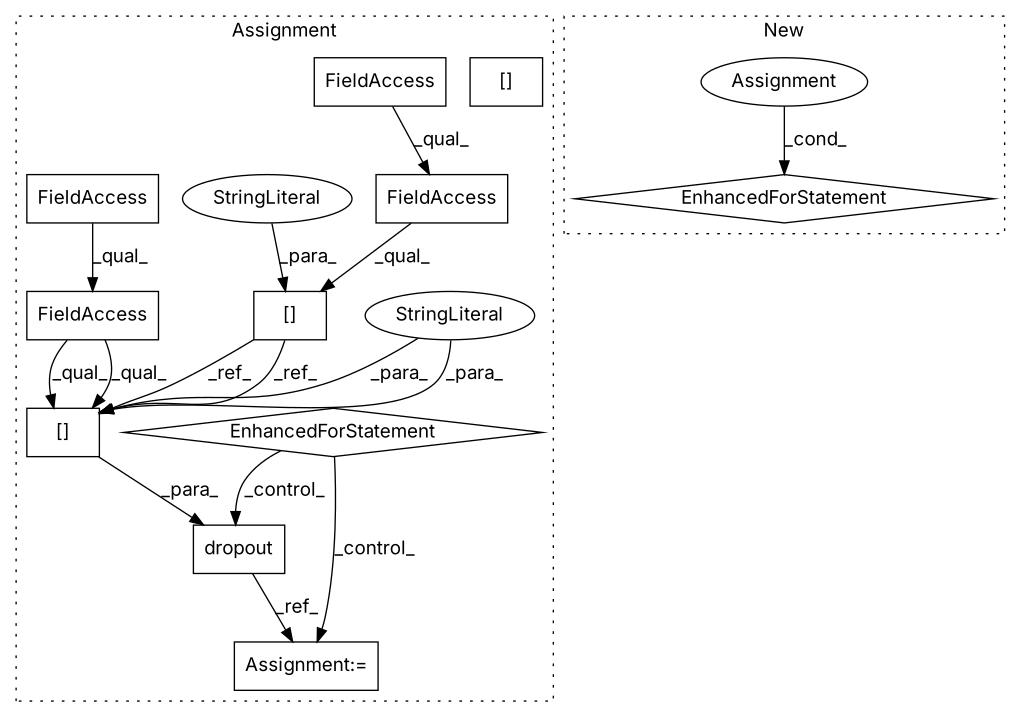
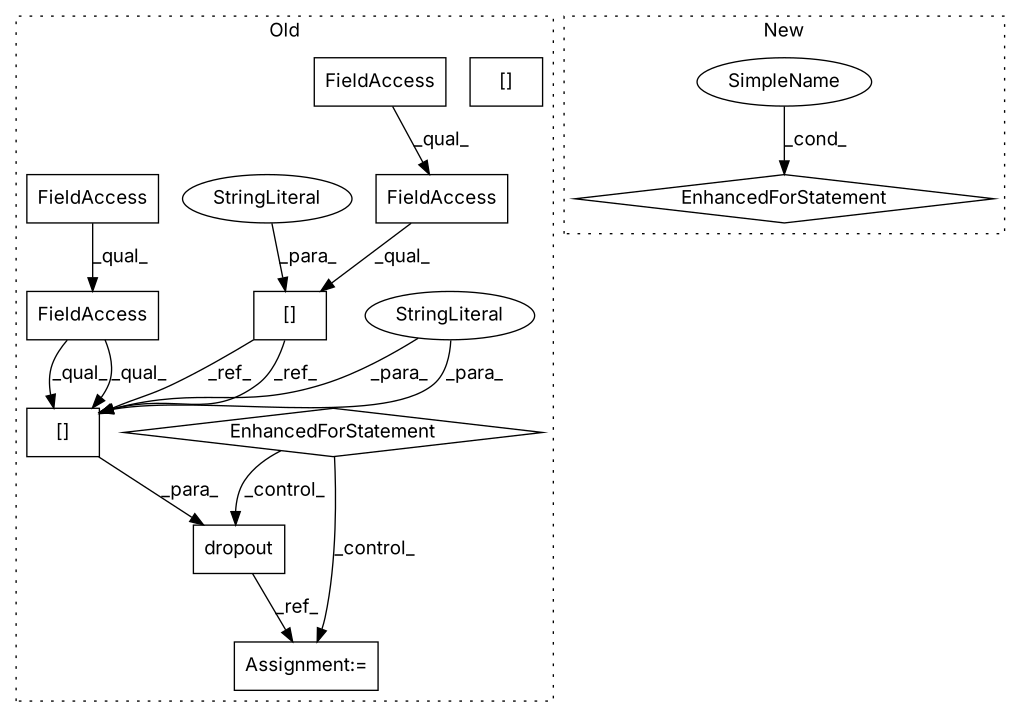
cluster "Assignment": label "Assignment" -> "Old"
node "Assignment": label "Assignment" -> "SimpleName"
